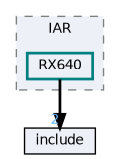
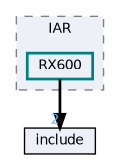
node "RX640": label "RX640" -> "RX600"
